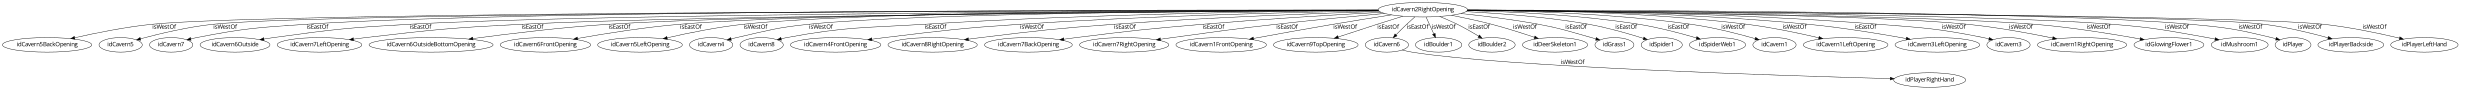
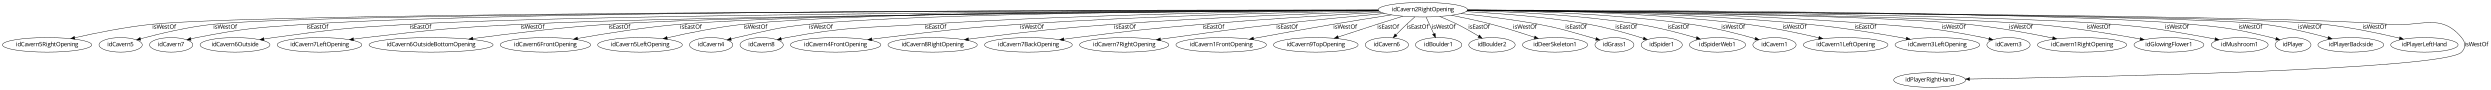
edge "idCavern2RightOpening" -> "idCavern7LeftOpening": label "isEastOf" -> "isWestOf"
node "idCavern5BackOpening": label "idCavern5BackOpening" -> "idCavern5RightOpening"
edge "idCavern6" -> "idPlayerRightHand": now "idCavern2RightOpening" -> "idPlayerRightHand"
